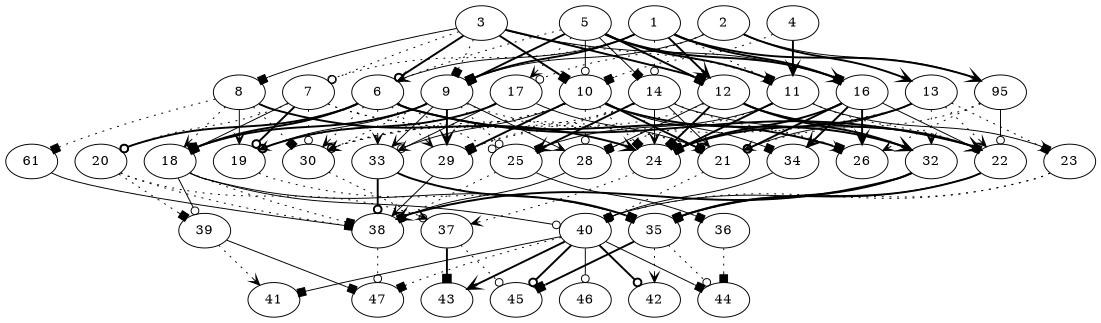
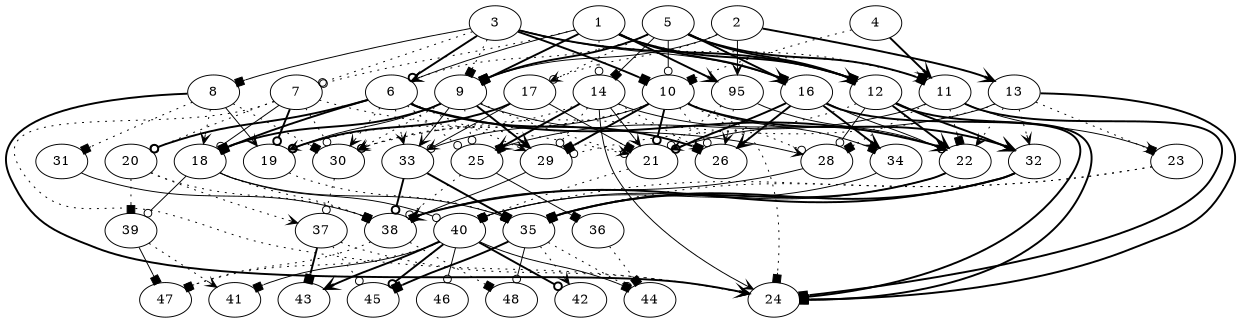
node "61": label "61" -> "31"
edge "24" -> "37": reversed
node "48": added
